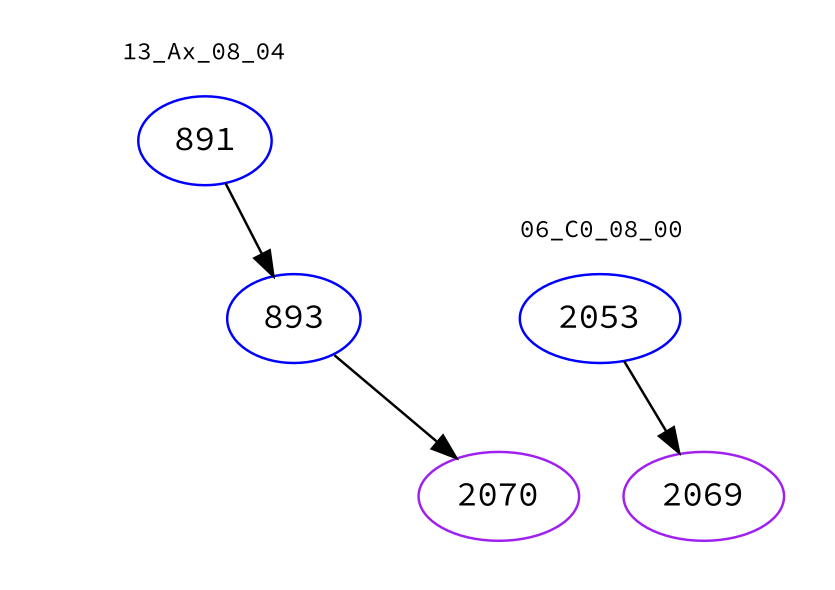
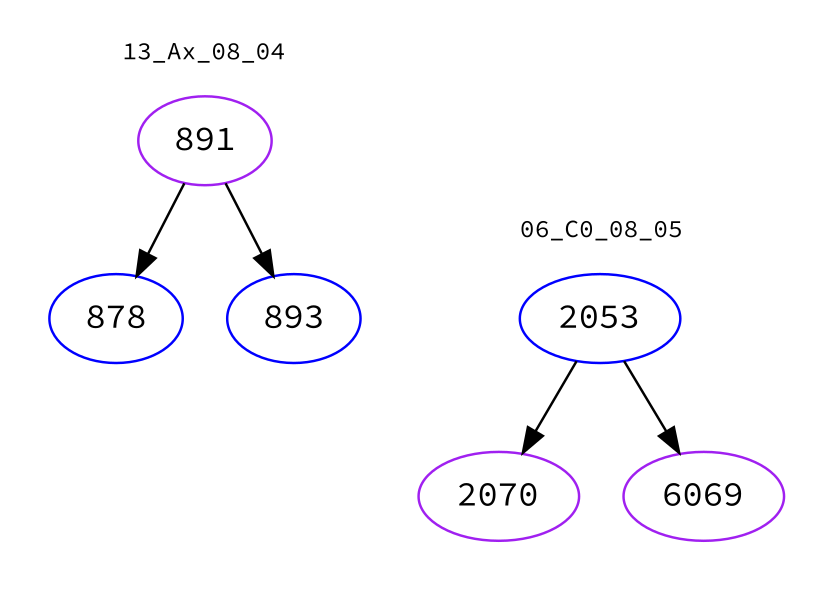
node "891": color blue -> purple
cluster "06_C0_08_00": label "06_C0_08_00" -> "06_C0_08_05"
node "878": added
edge "893" -> "2070": now "2053" -> "2070"
node "2069": label "2069" -> "6069"
